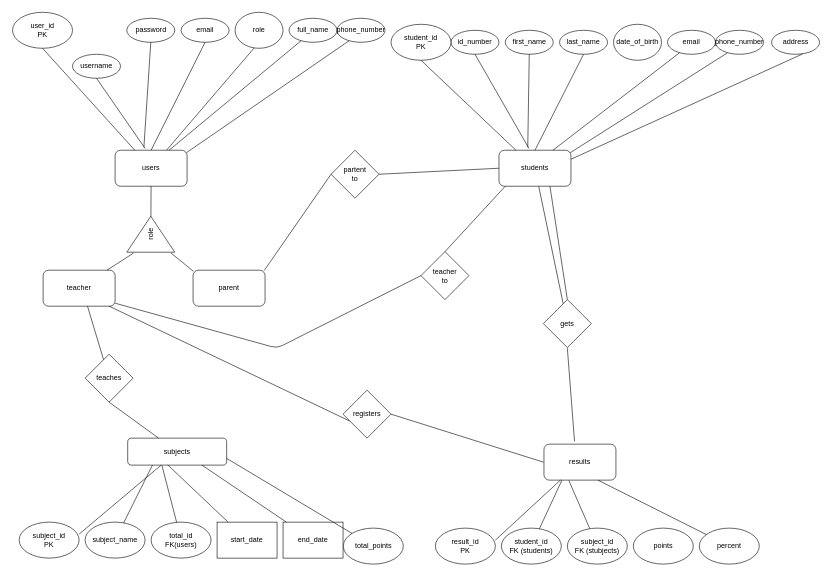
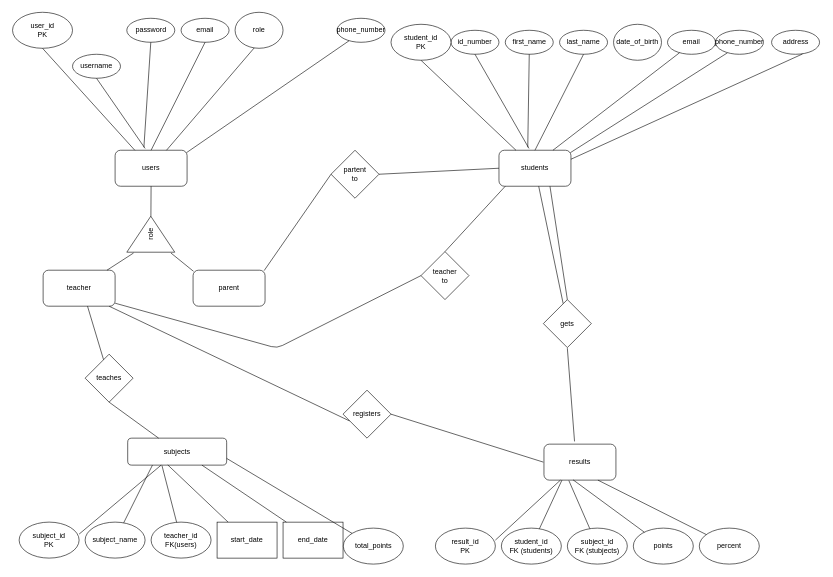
node "full_name": removed
edge "full_name" -- "users": removed
edge "results" -- "points": added
node "total_id FK(users)": label "total_id FK(users)" -> "teacher_id FK(users)"
